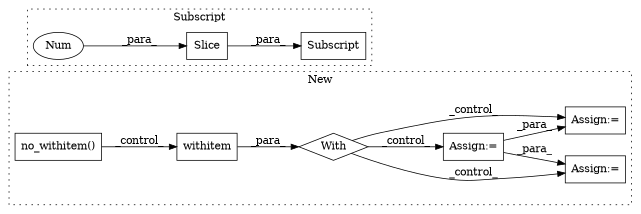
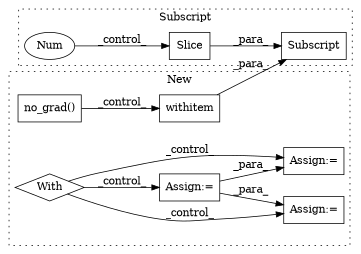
edge "Num" -> "Slice": label "_para_" -> "_control_"
node "no_withitem()": label "no_withitem()" -> "no_grad()"
edge "withitem" -> "With": now "withitem" -> "Subscript"
